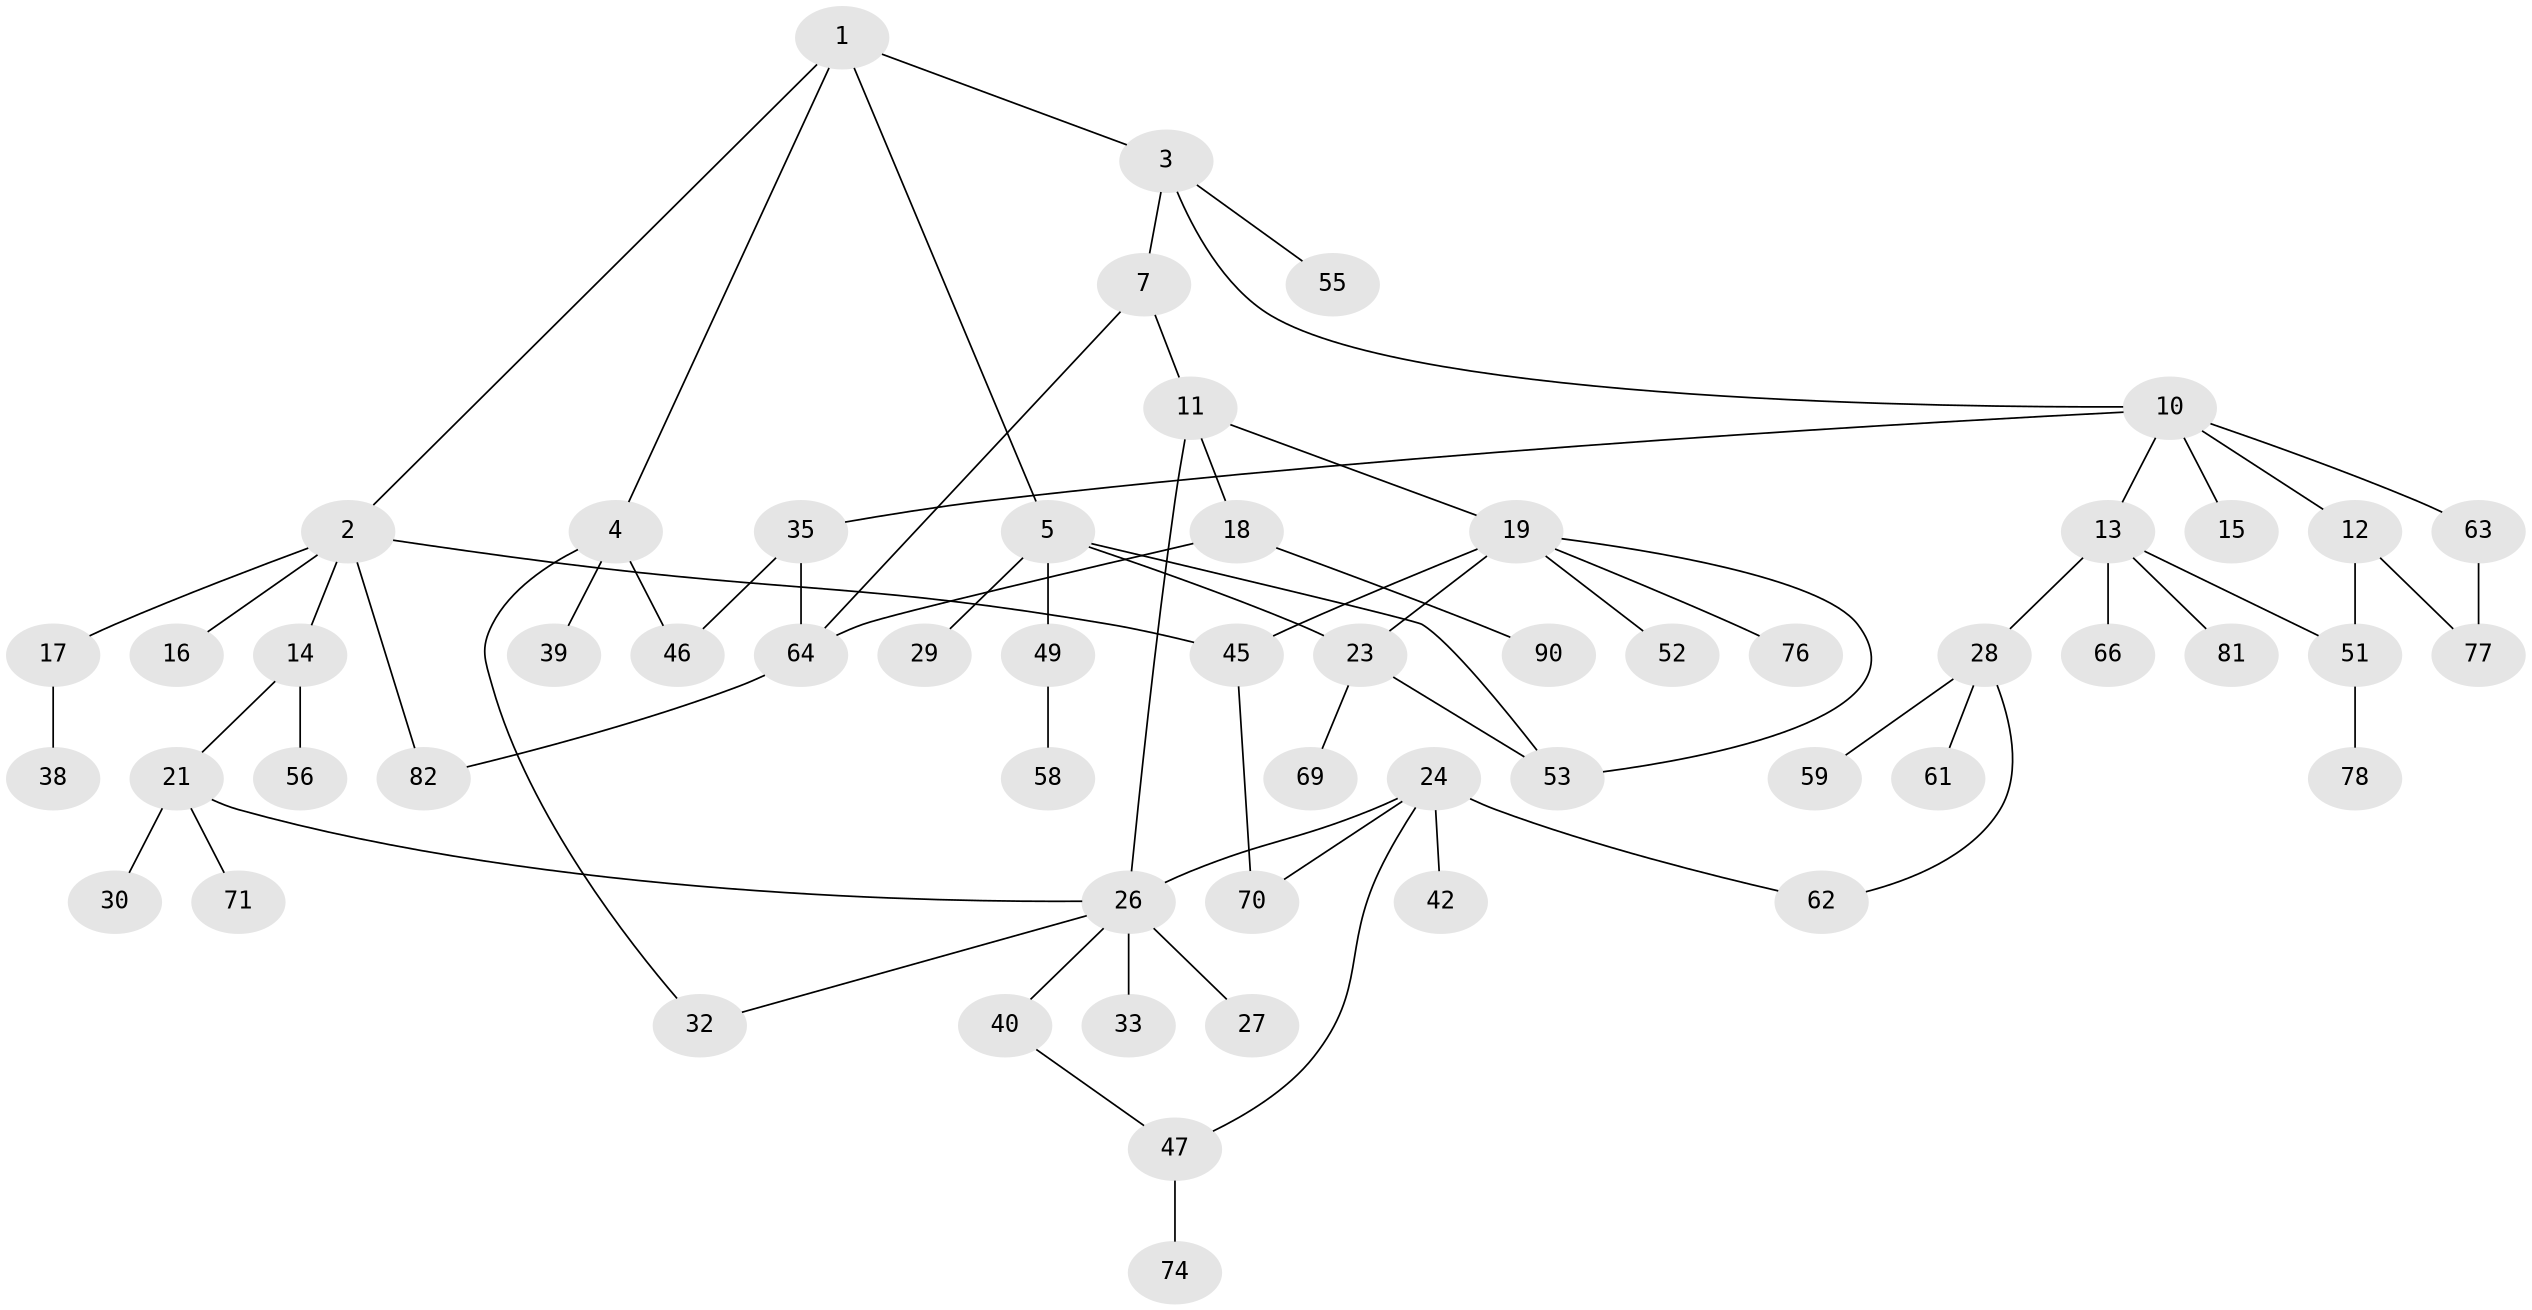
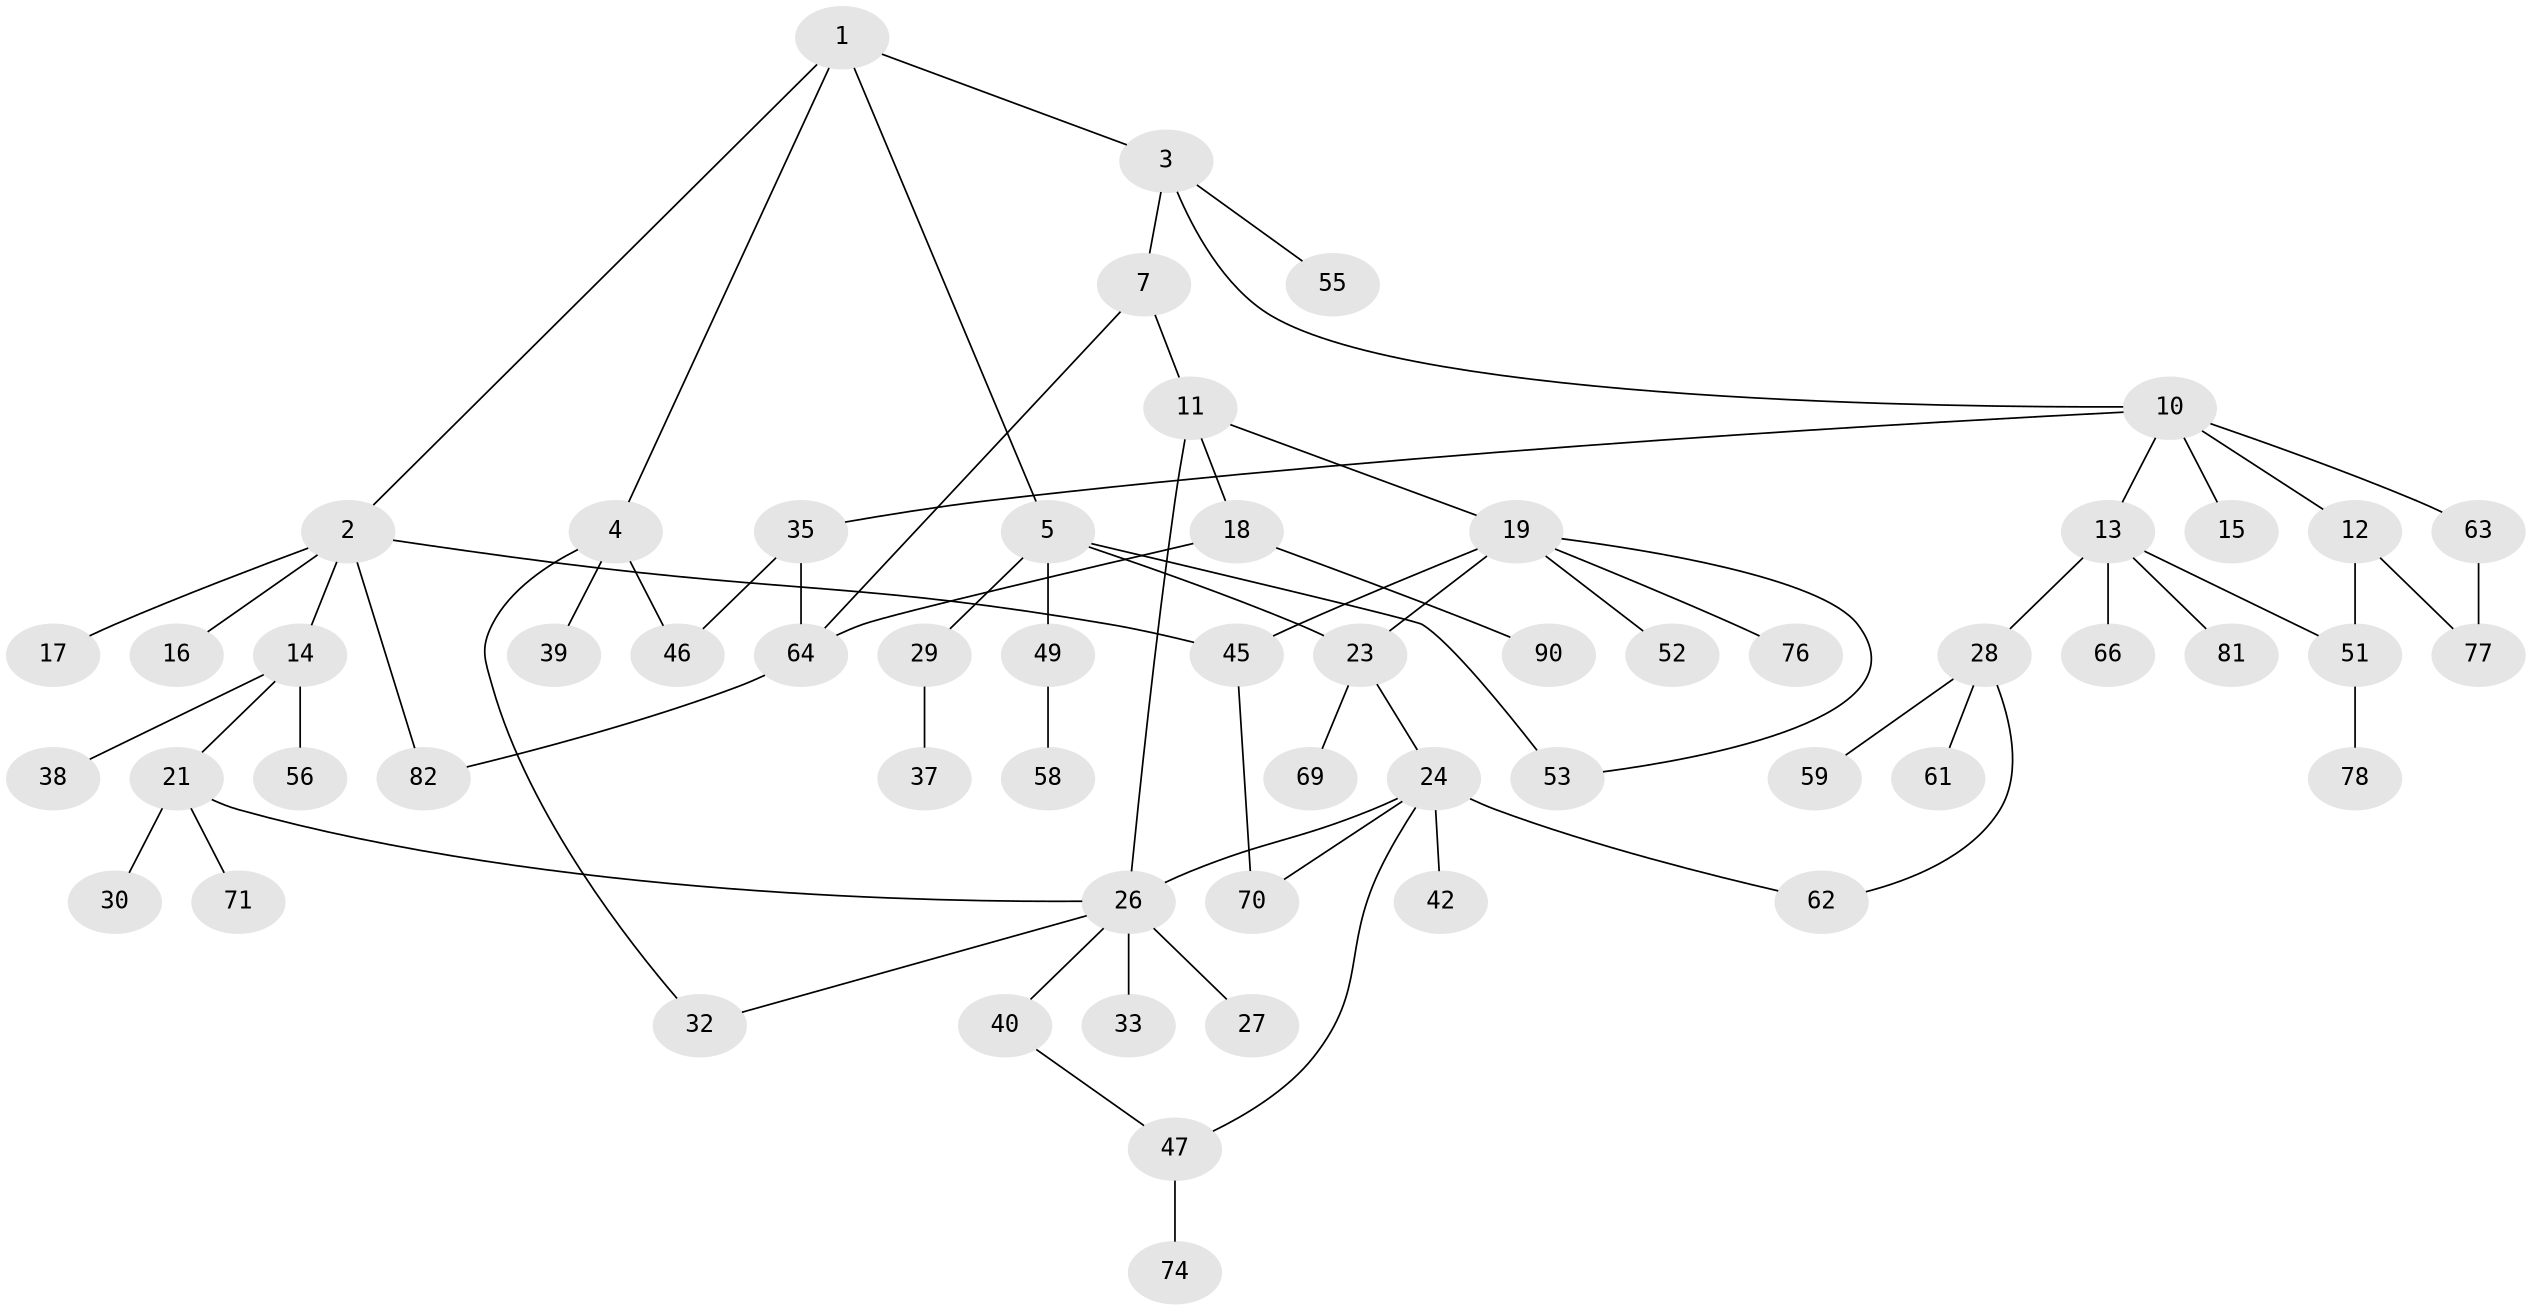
edge "17" -- "38": now "14" -- "38"
edge "23" -- "53": now "23" -- "24"
node "37": added
